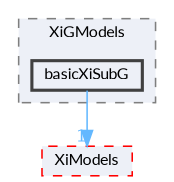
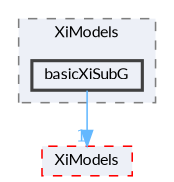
cluster "XiGModels": label "XiGModels" -> "XiModels"
